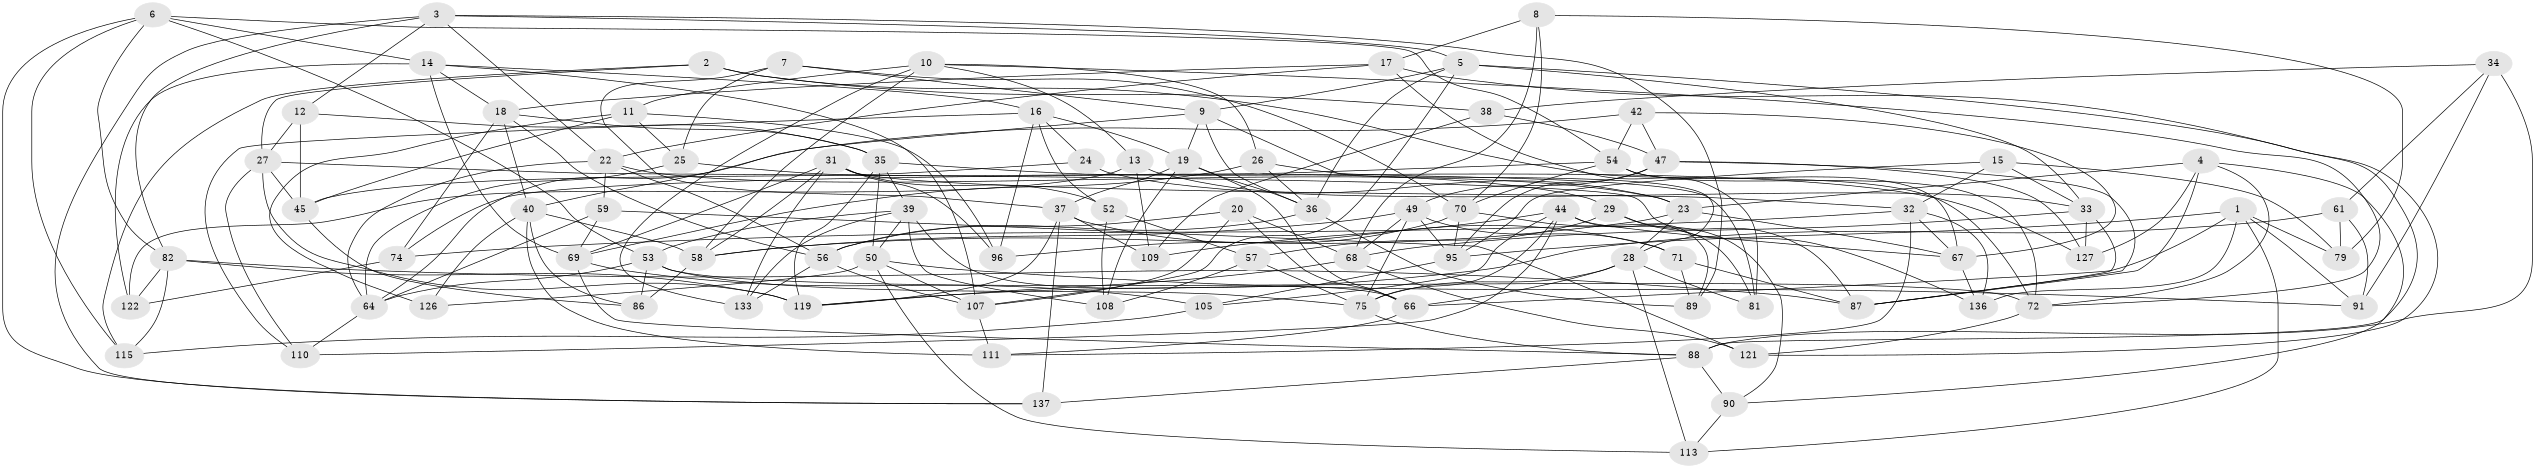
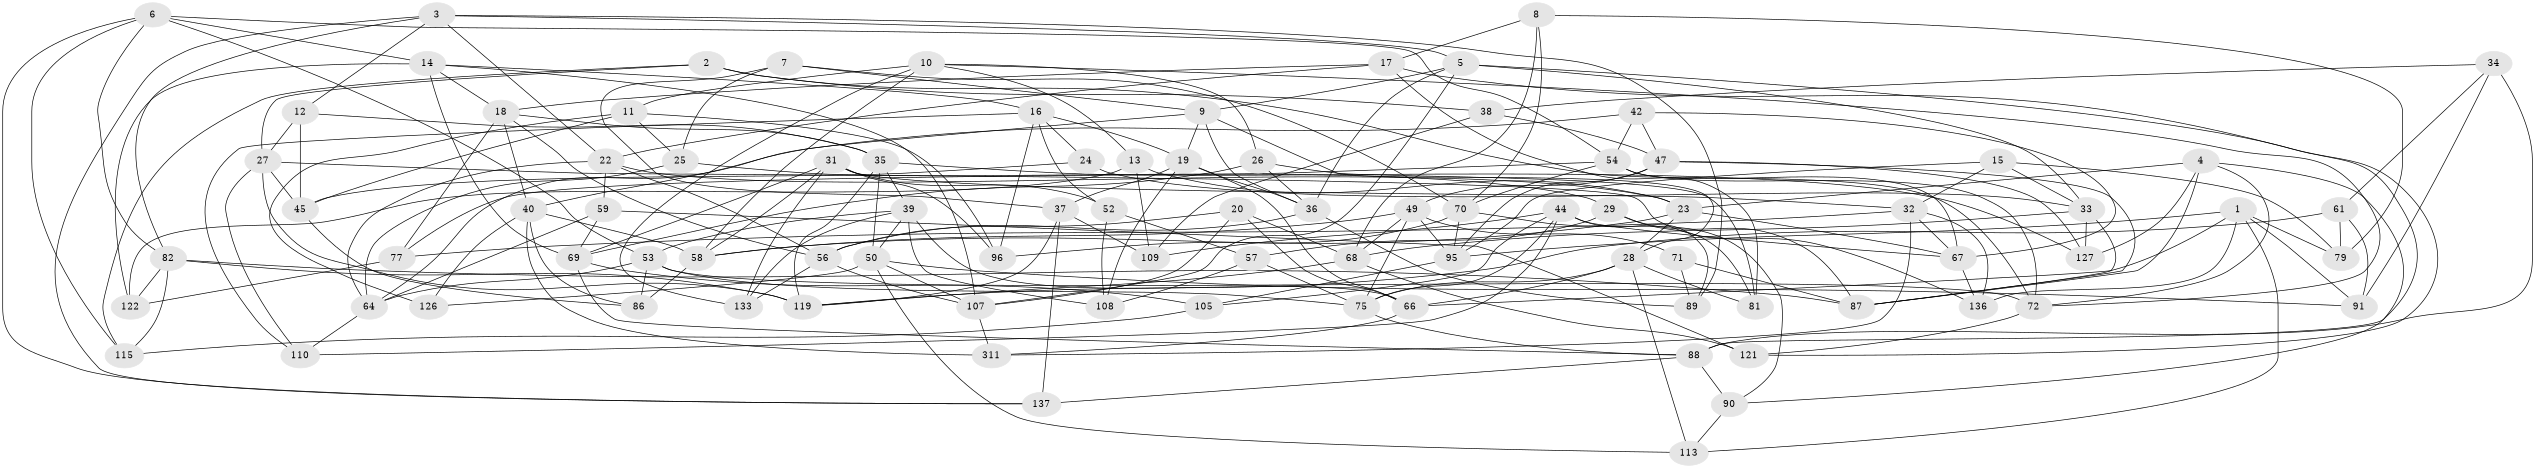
edge "37" -- "71": removed
node "74": label "74" -> "77"
node "111": label "111" -> "311"
